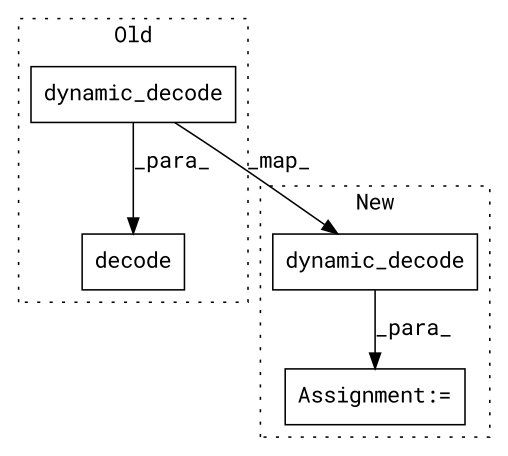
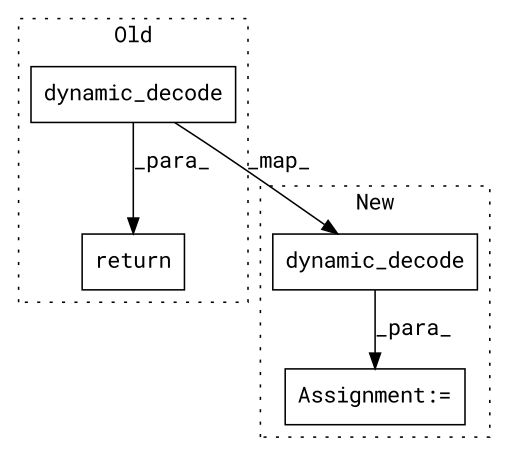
node "decode": label "decode" -> "return"
